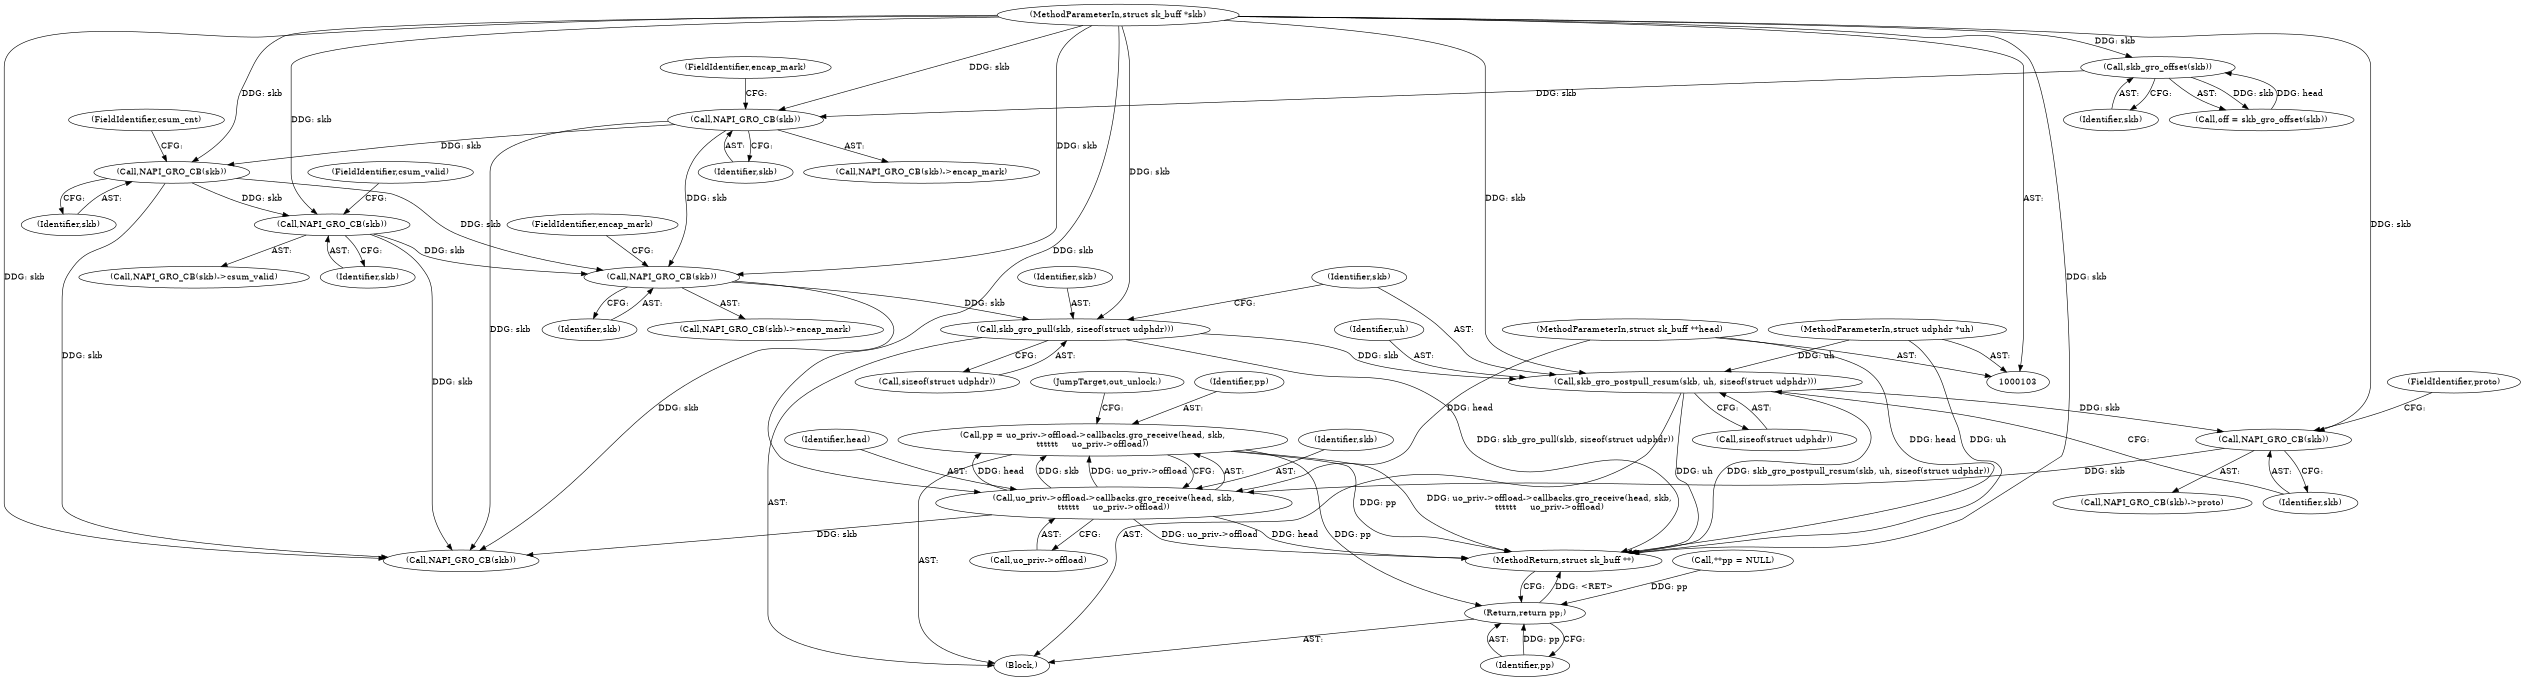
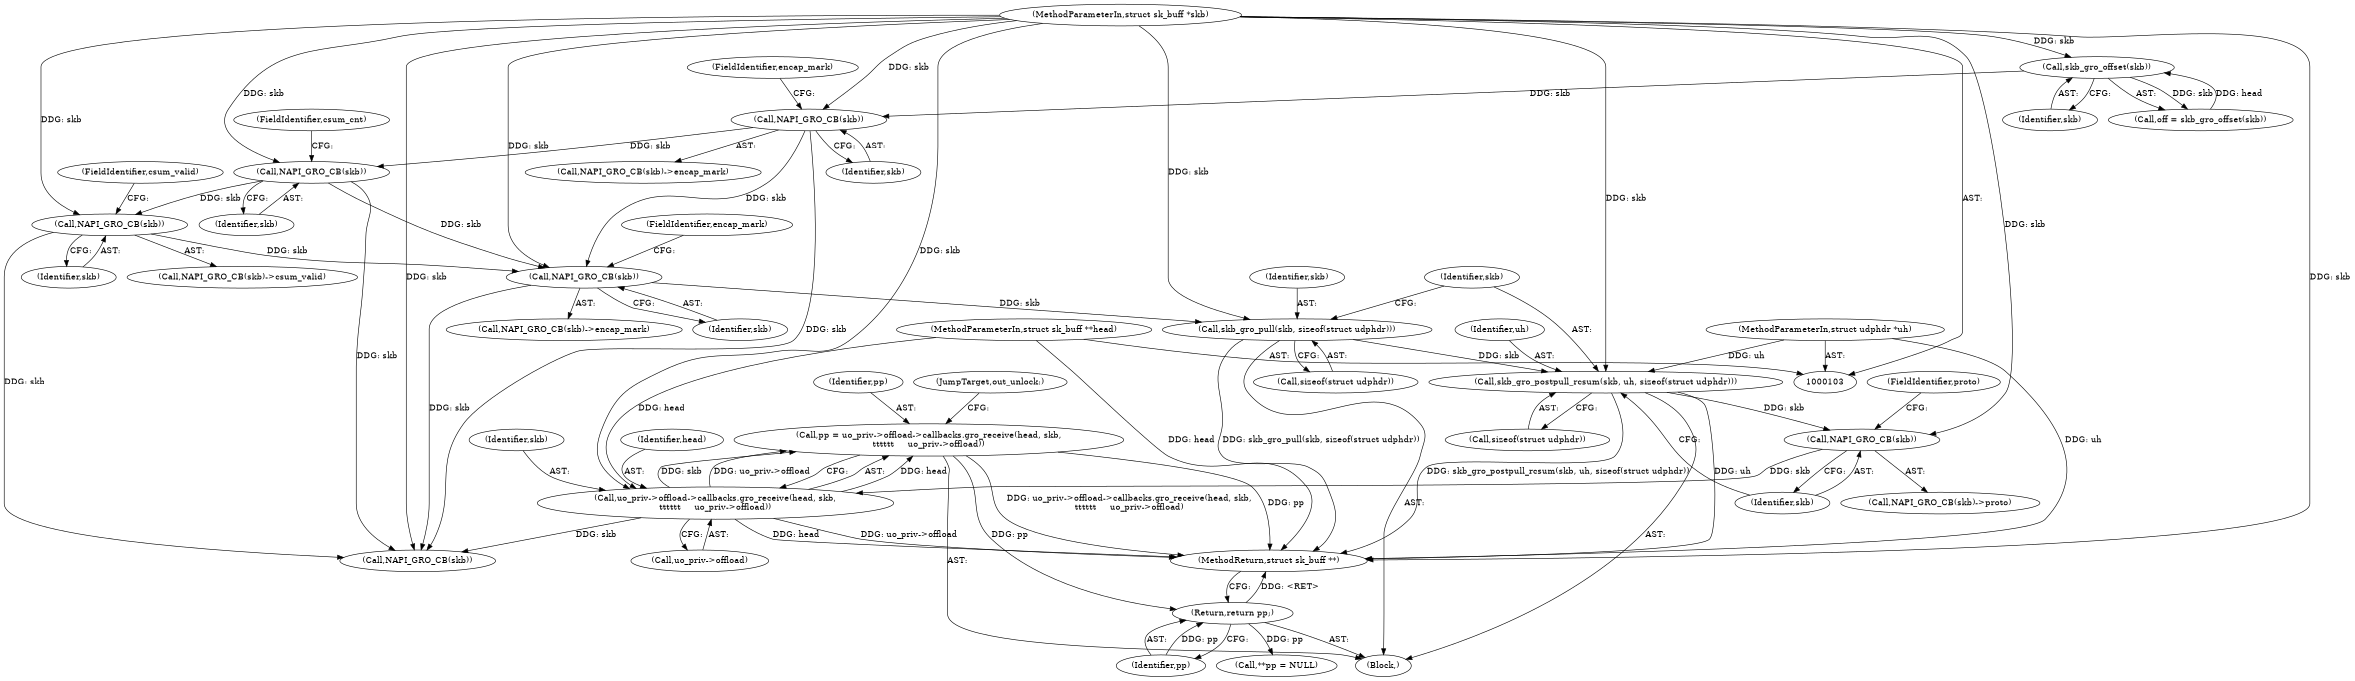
edge "(Call,**pp = NULL)" -> "(Return,return pp;)": reversed
